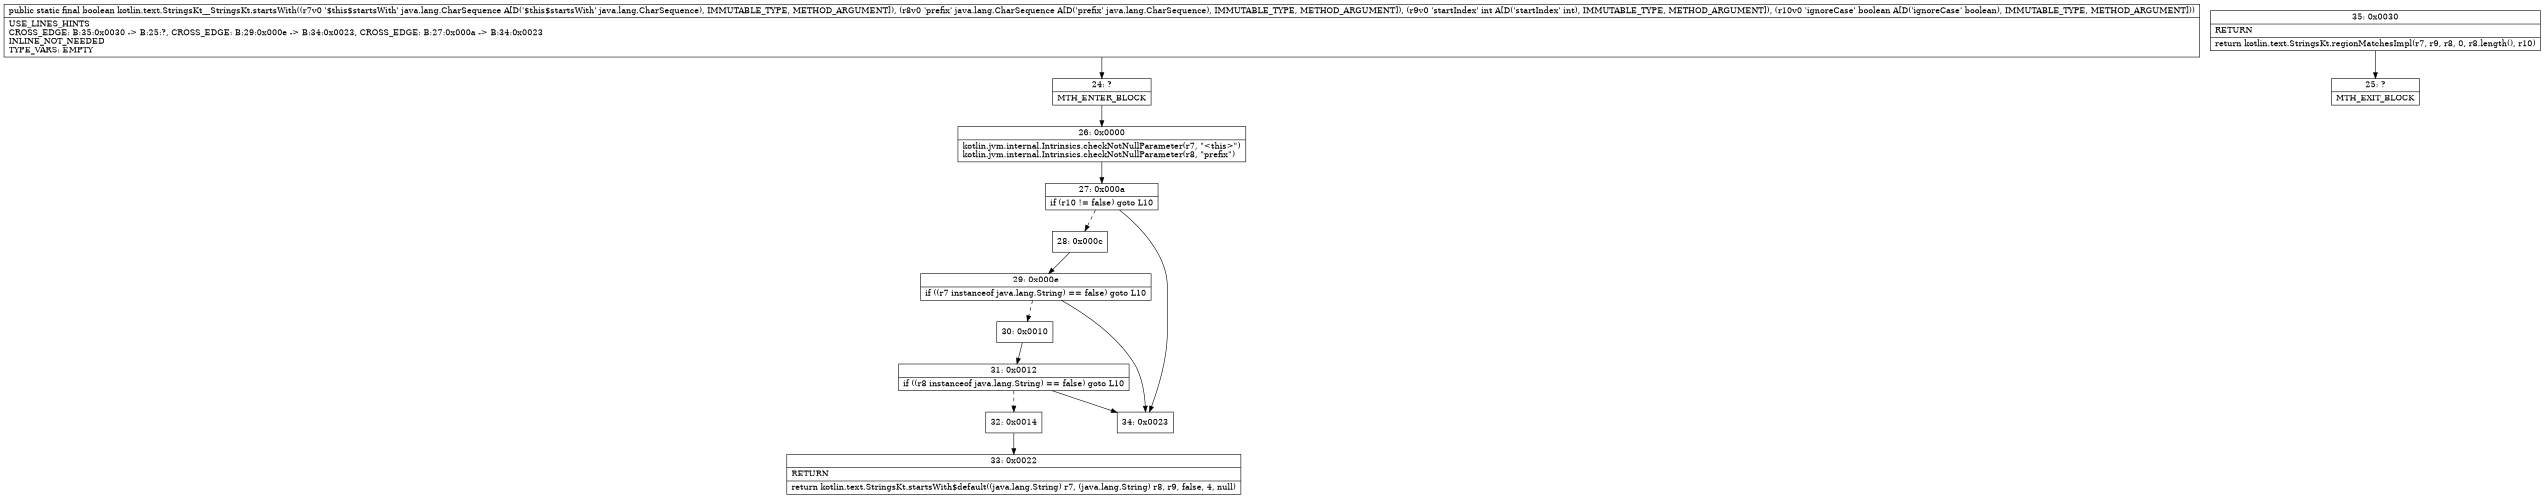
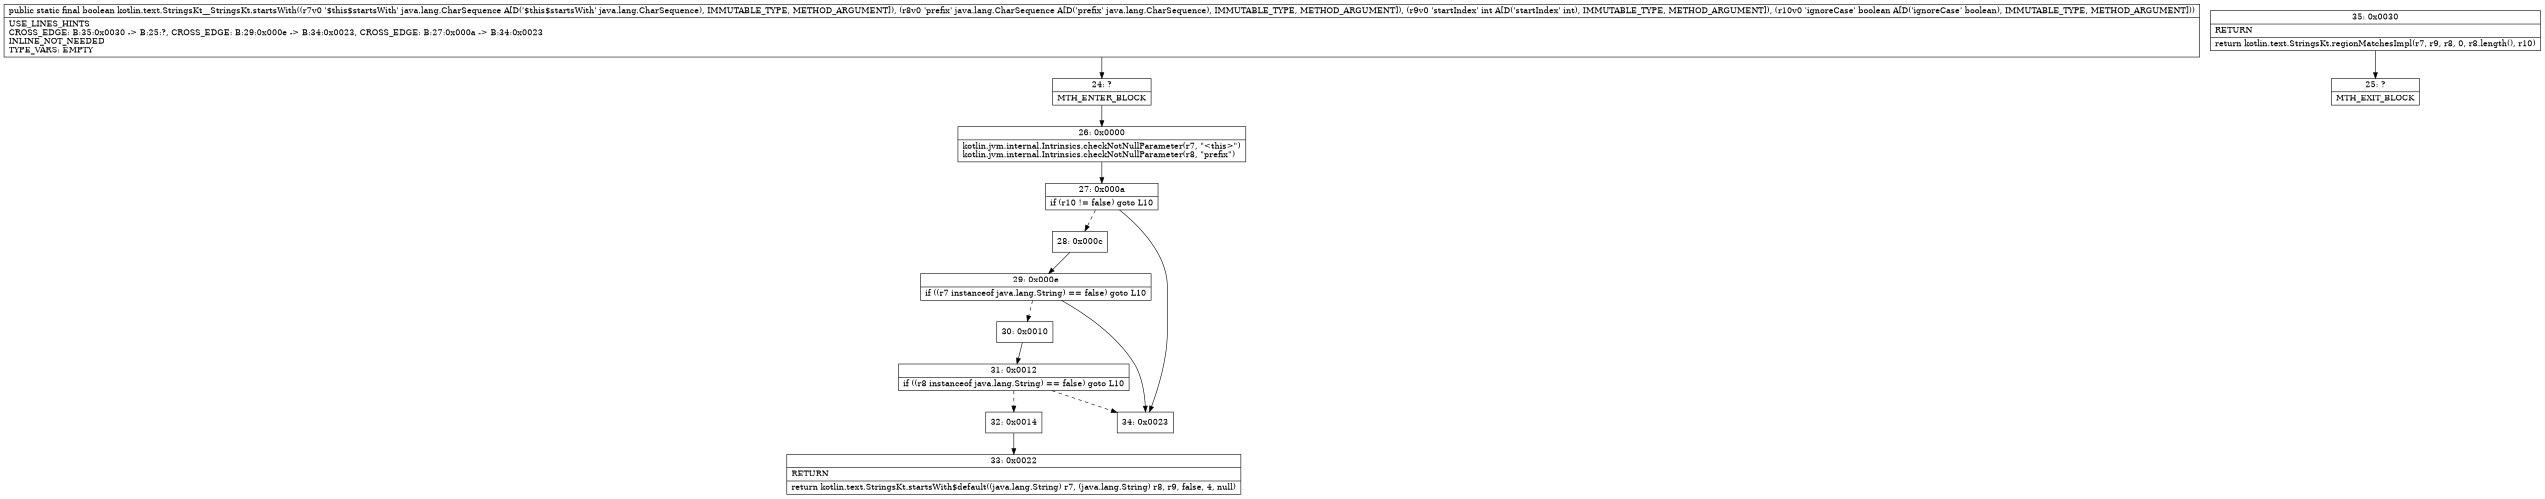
edge "31: 0x0012" -> "34: 0x0023": style solid -> dashed
